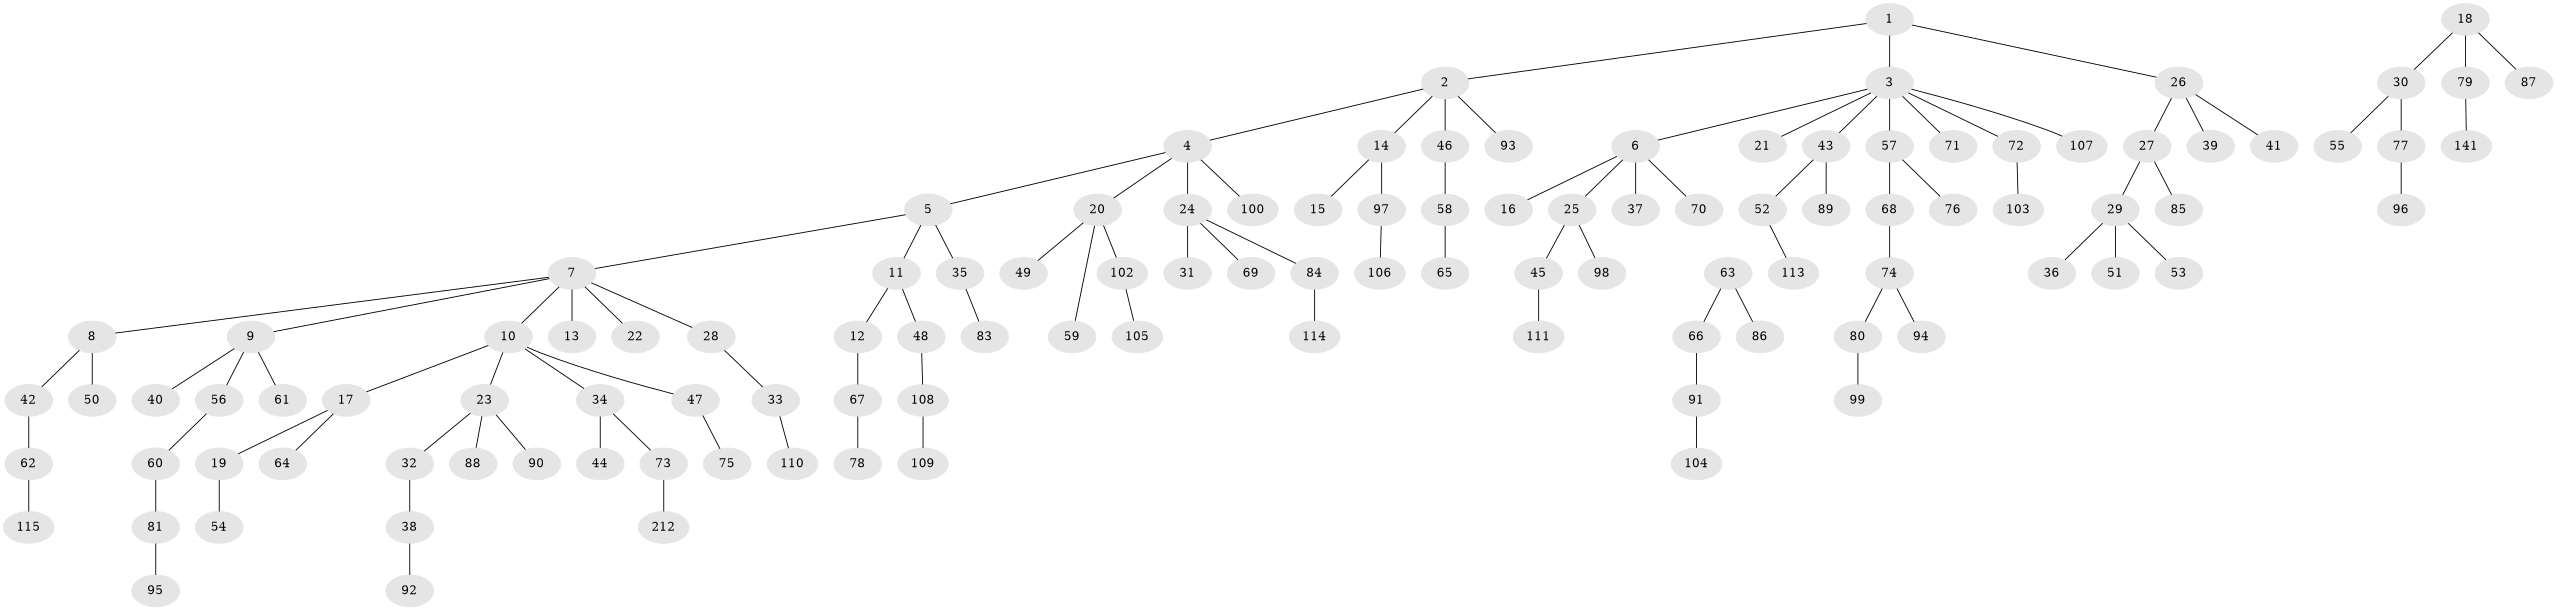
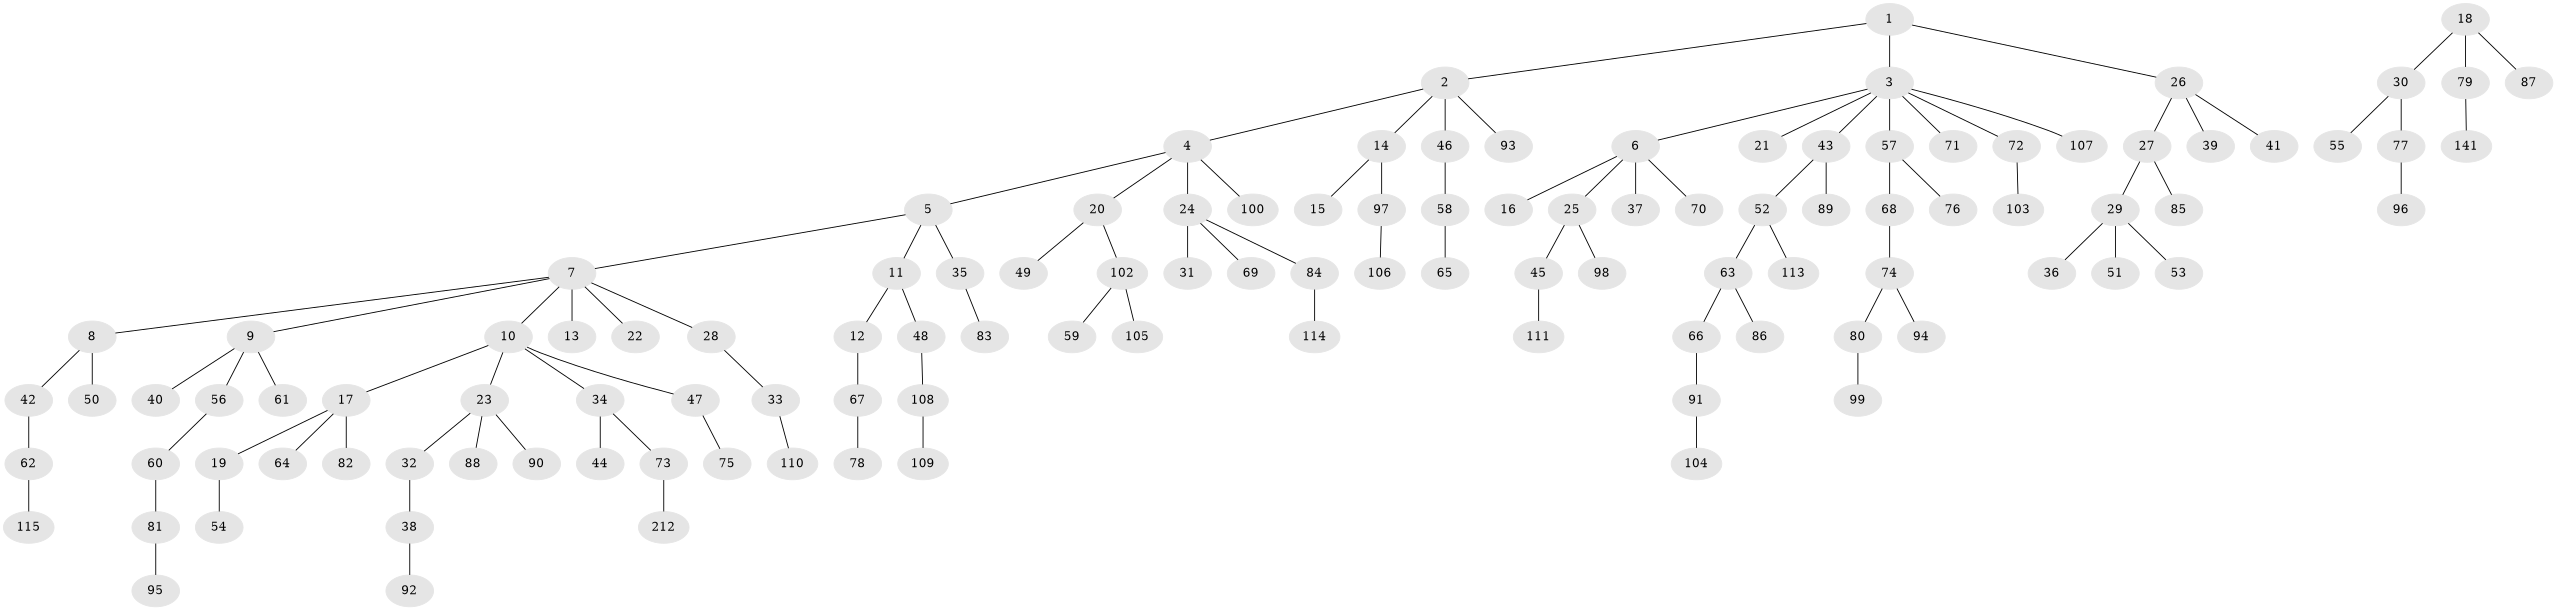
edge "52" -- "63": added
edge "20" -- "59": now "102" -- "59"
node "82": added
